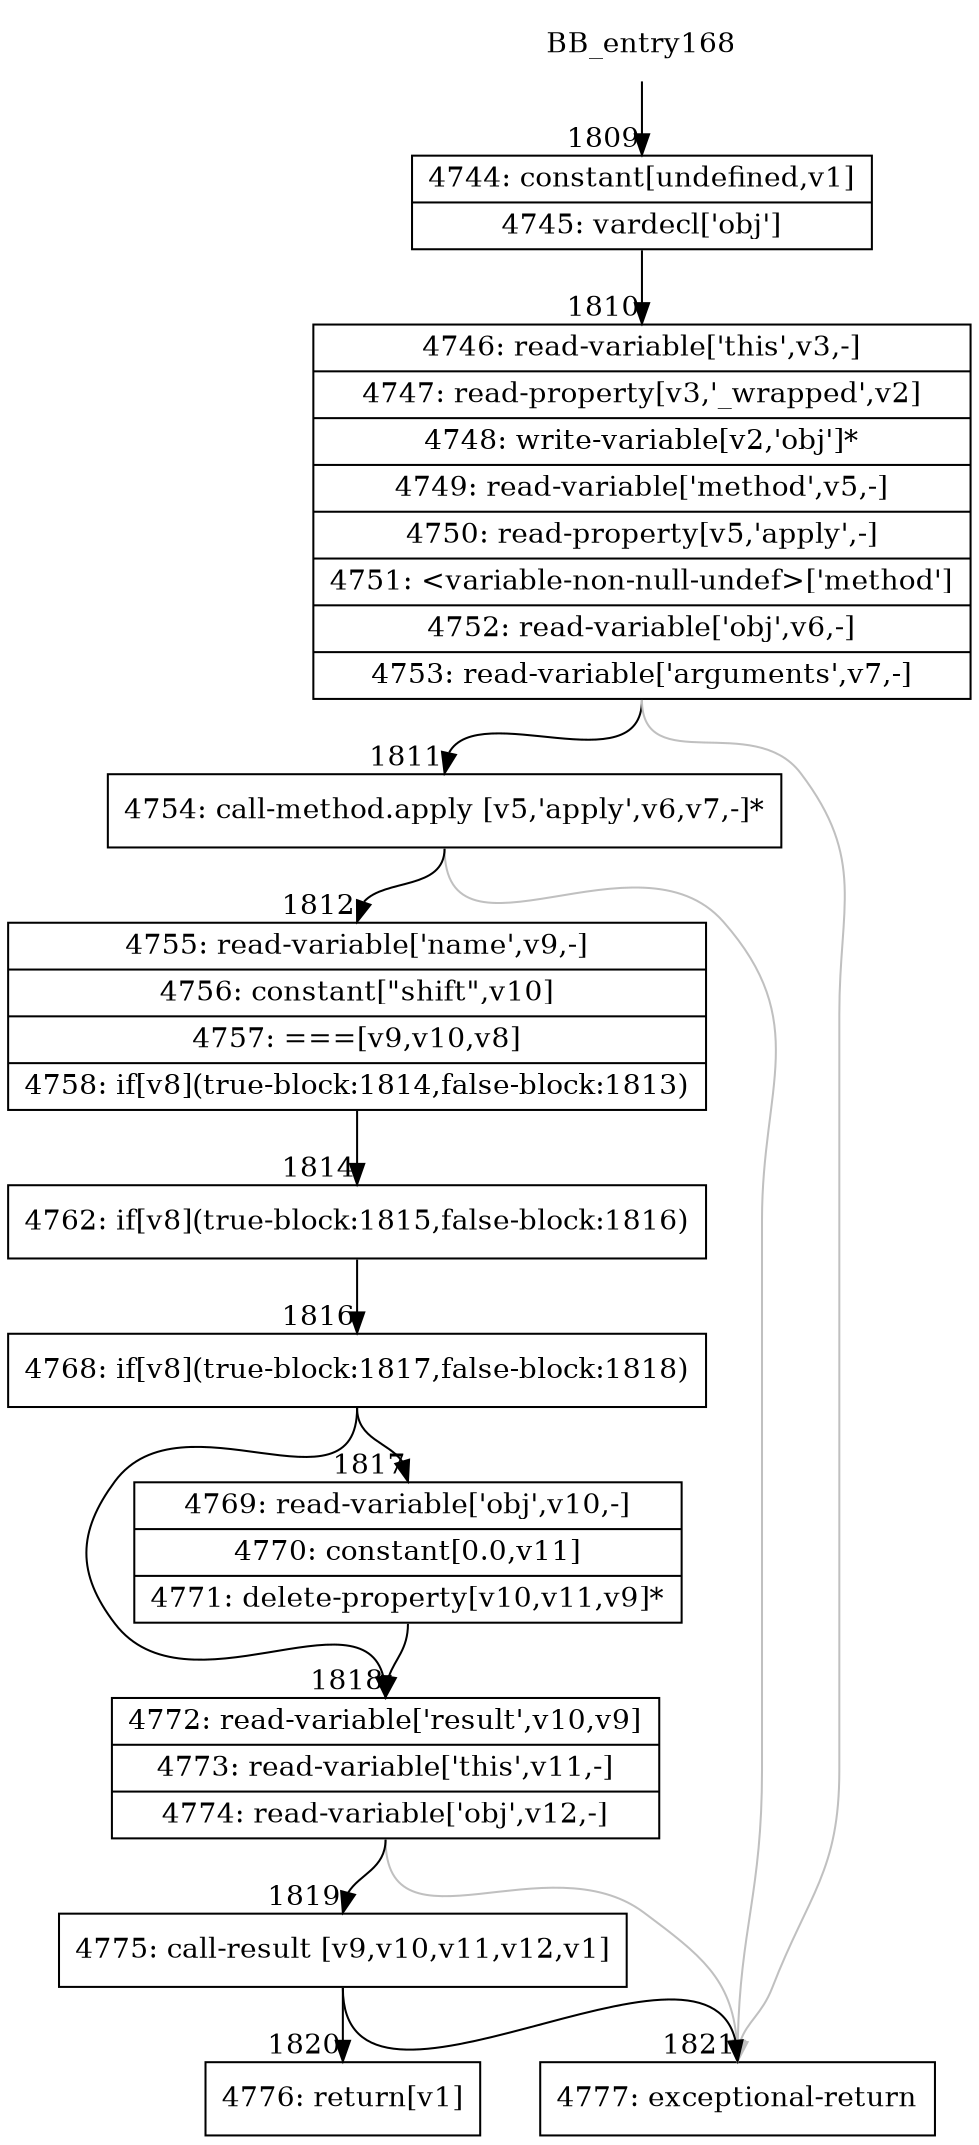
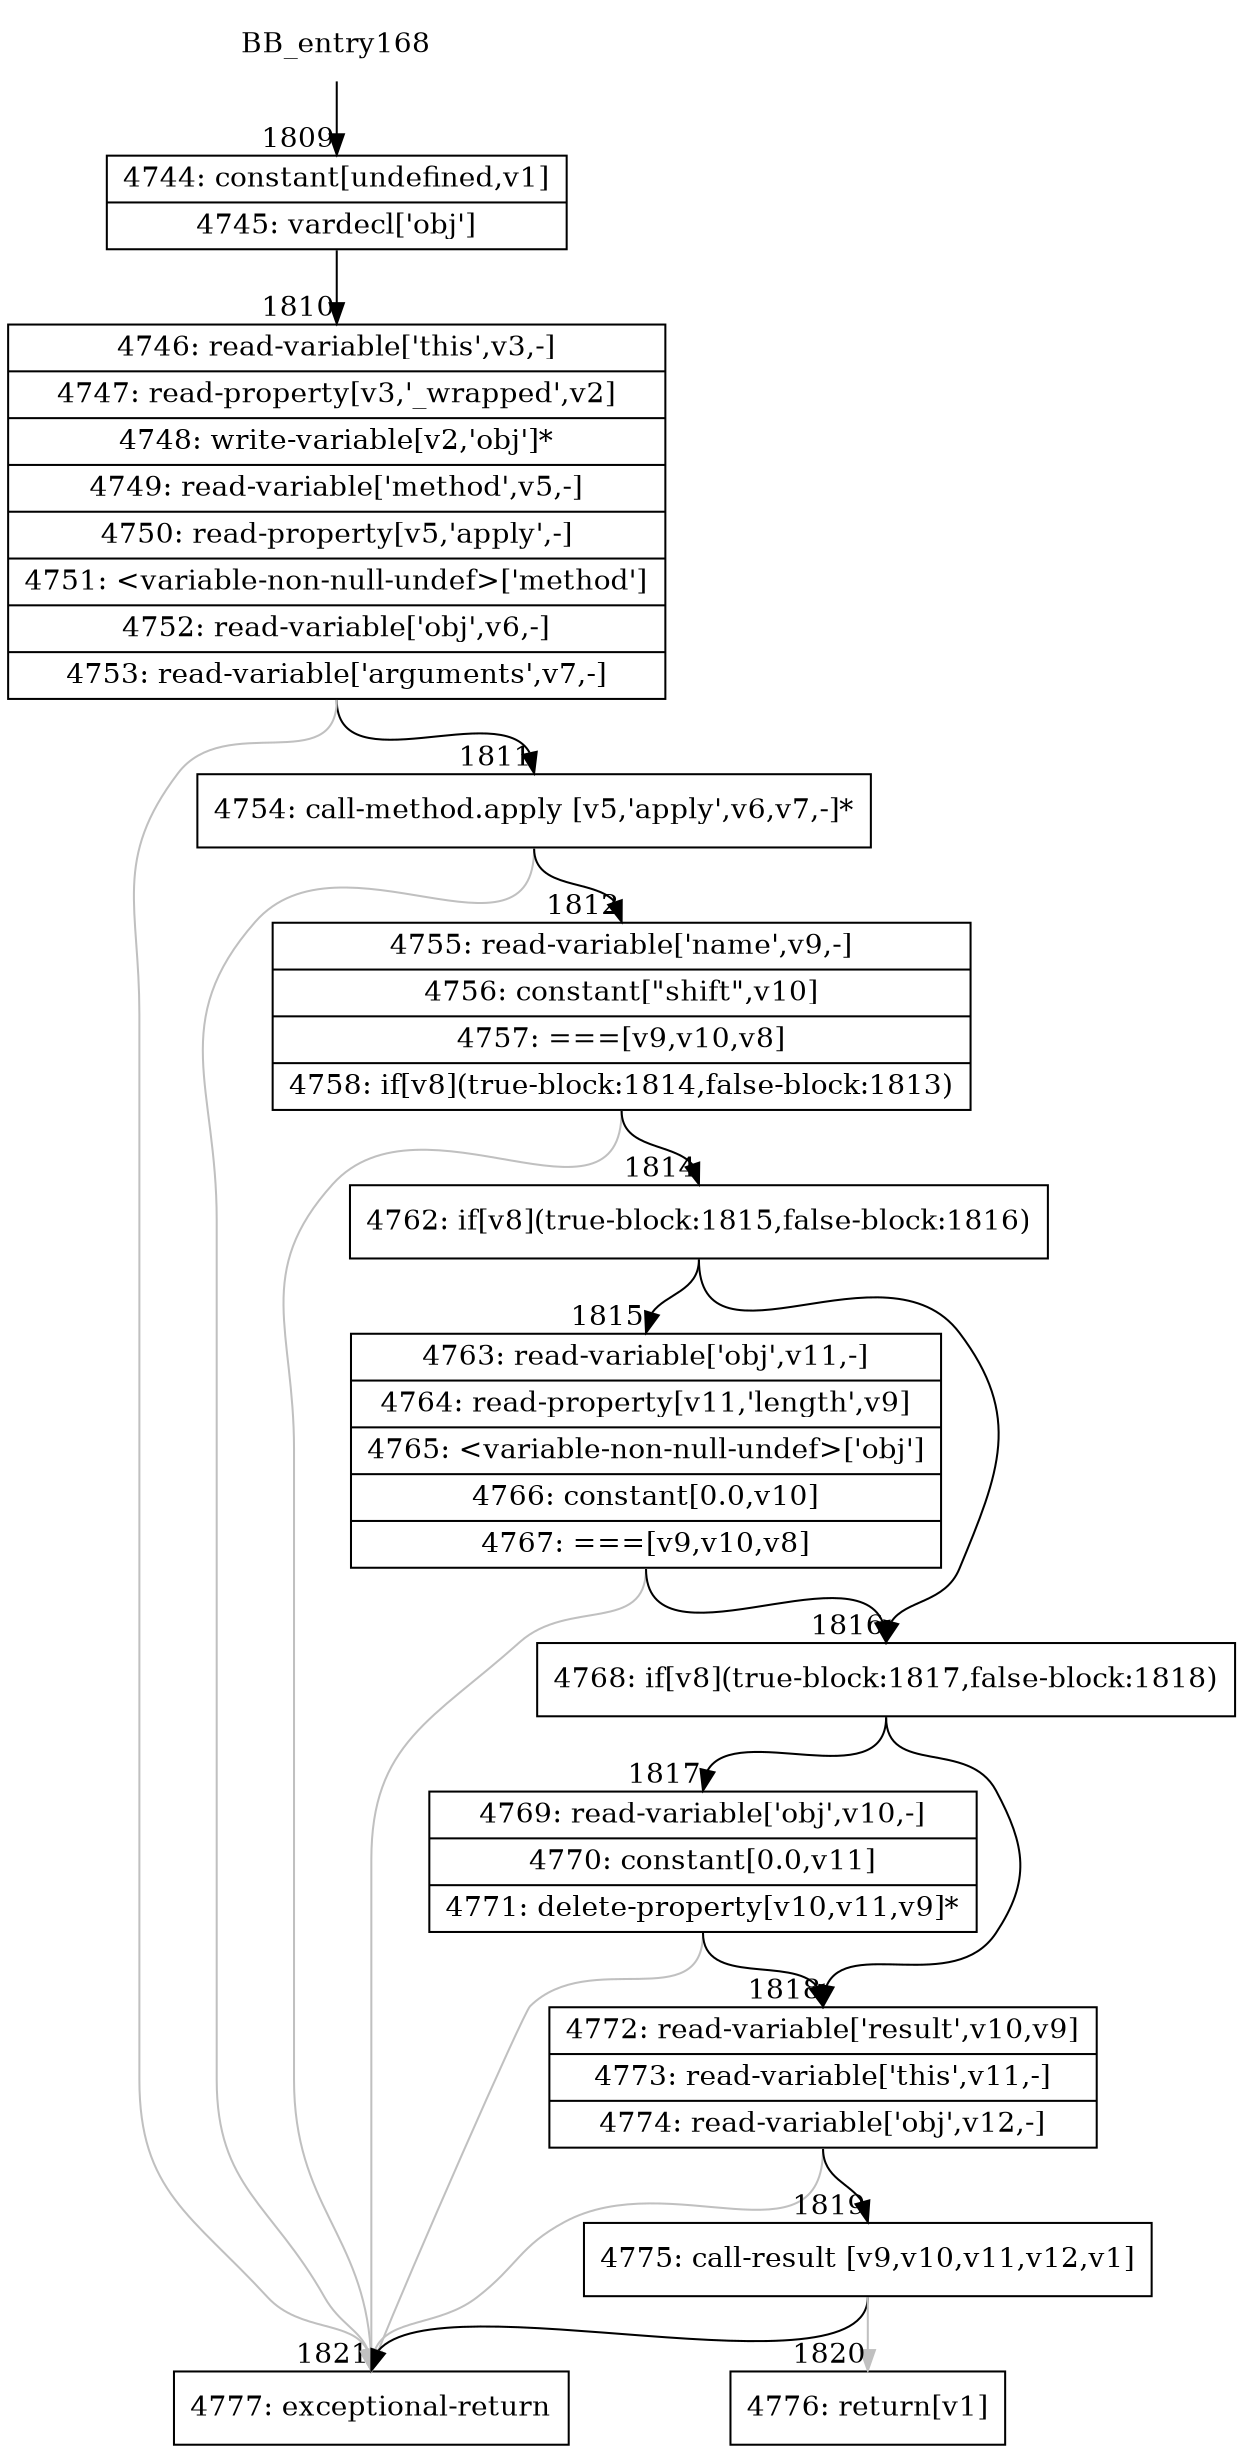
node "4763: read-variable['obj',v11,-]": added
edge "4755: read-variable['name',v9,-]" -> "4777: exceptional-return": added
edge "4775: call-result [v9,v10,v11,v12,v1]" -> "4776: return[v1]": color black -> gray
edge "4769: read-variable['obj',v10,-]" -> "4777: exceptional-return": added
